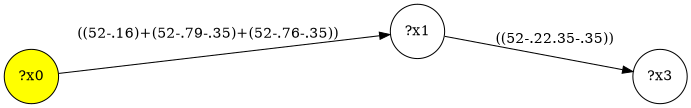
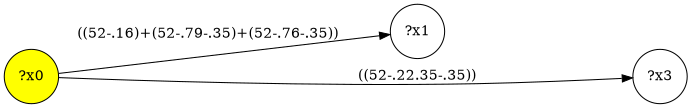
edge "?x1" -> "?x3": now "?x0" -> "?x3"
